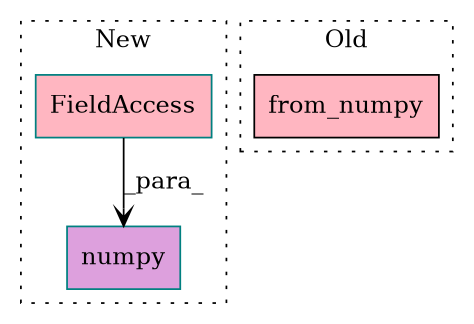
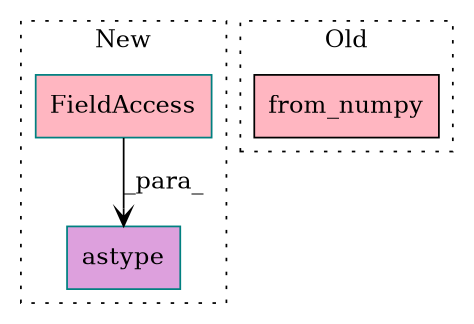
node "numpy": label "numpy" -> "astype"
